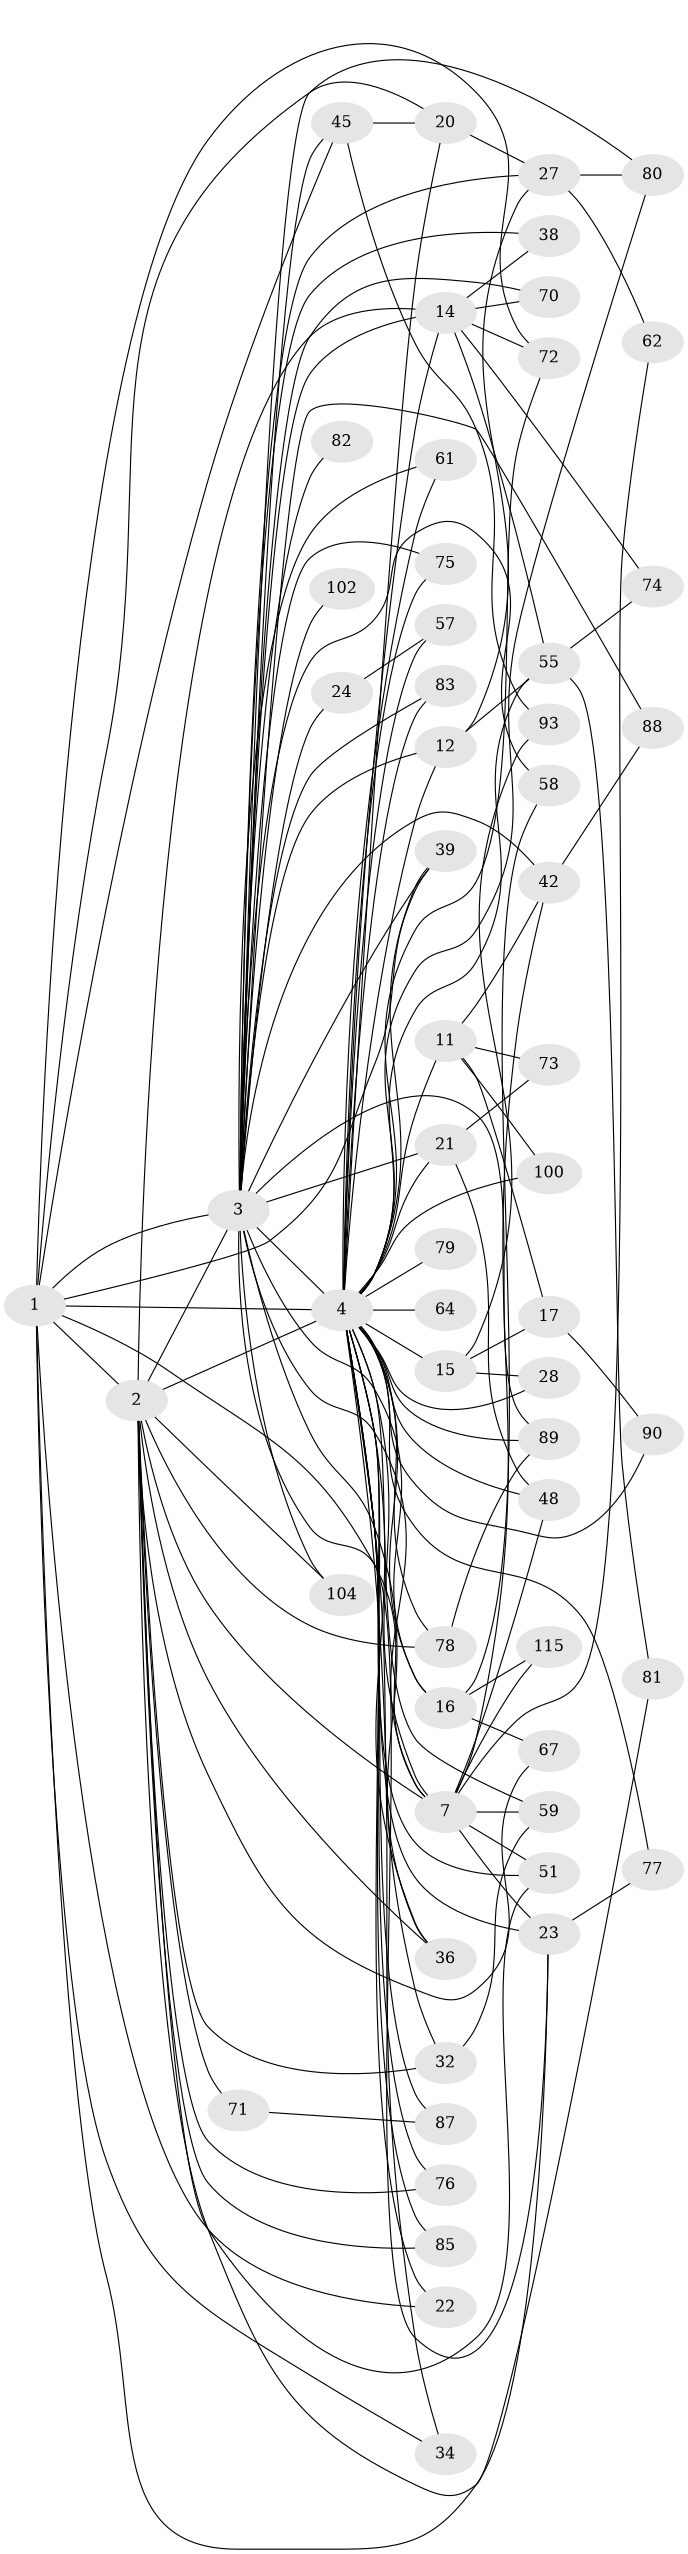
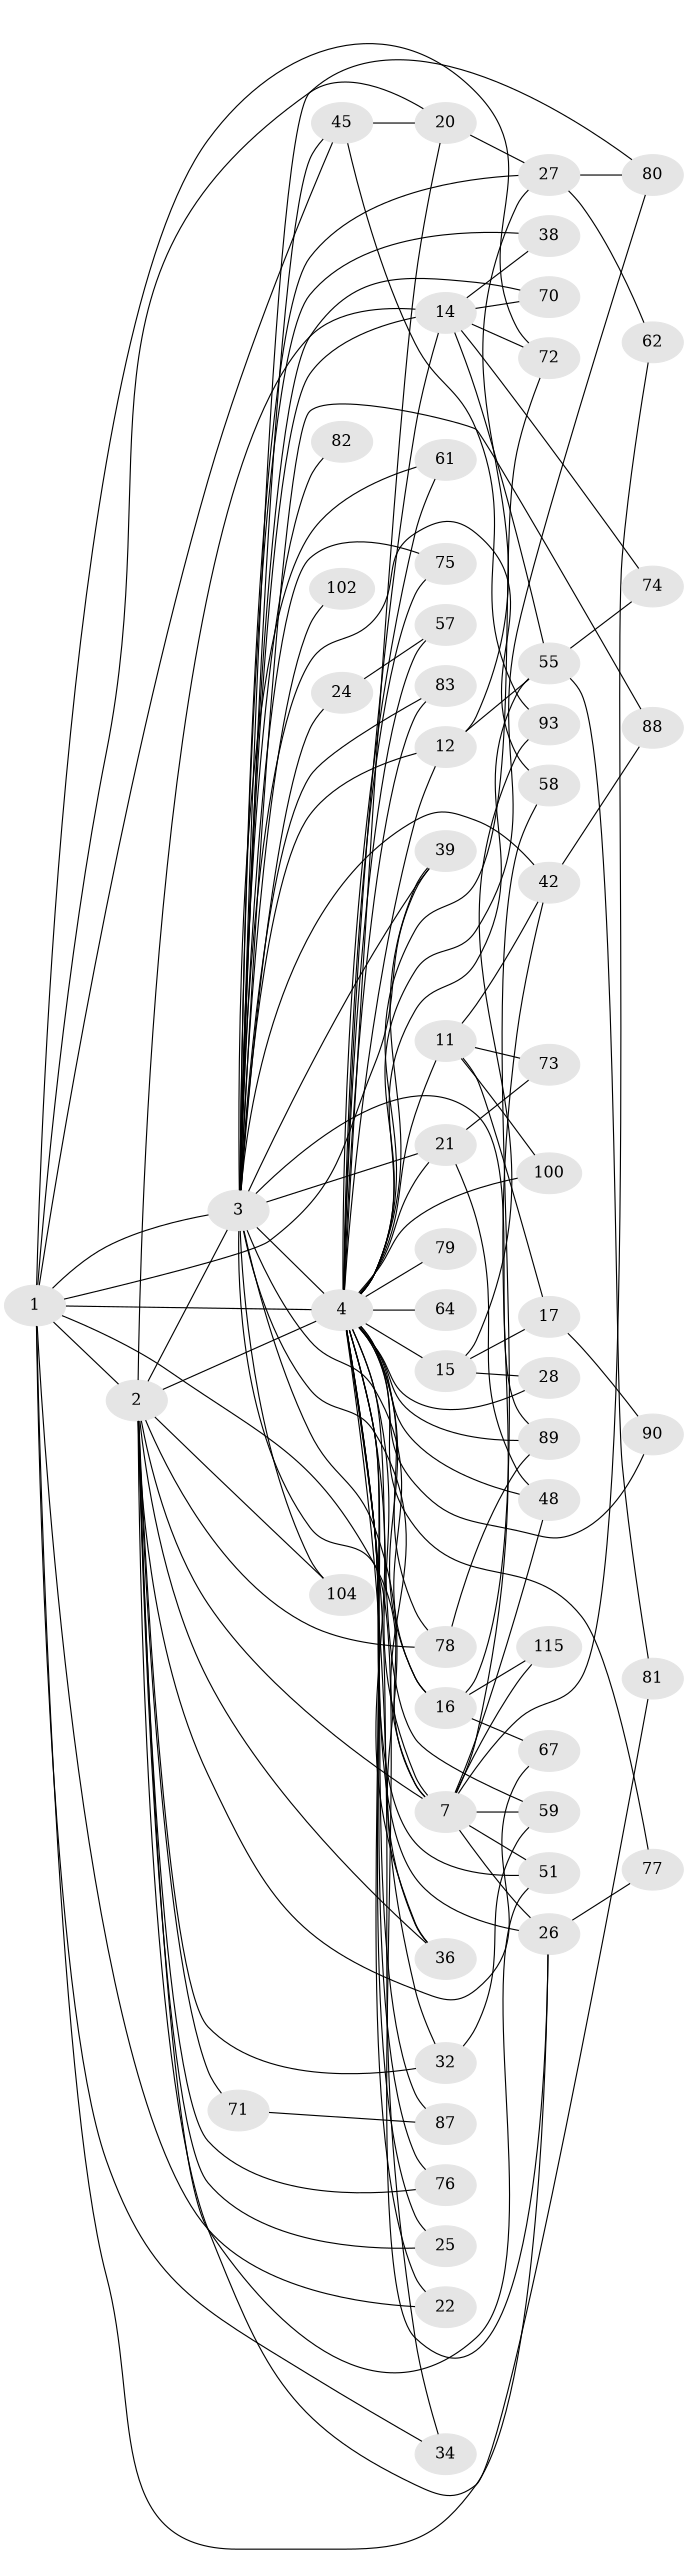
node "23": label "23" -> "26"
node "85": label "85" -> "25"
